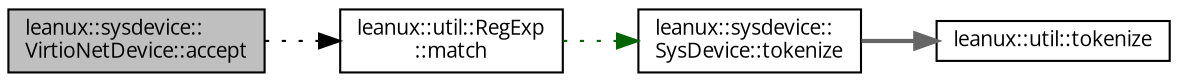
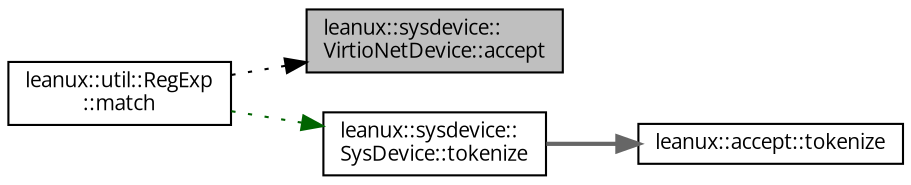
edge "leanux::sysdevice:: VirtioNetDevice::accept" -> "leanux::util::RegExp ::match": reversed
node "leanux::util::tokenize": label "leanux::util::tokenize" -> "leanux::accept::tokenize"
